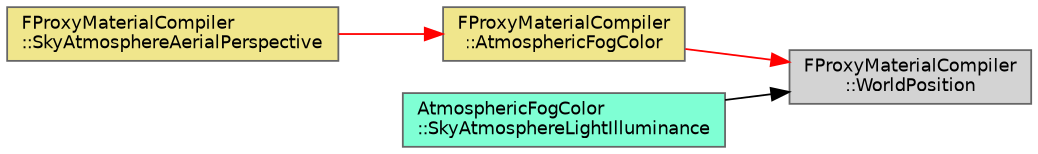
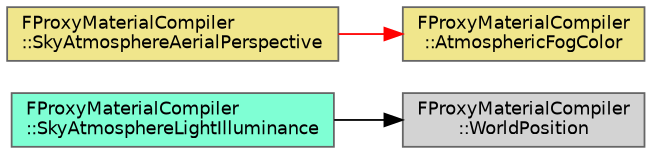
edge "FProxyMaterialCompiler ::AtmosphericFogColor" -> "FProxyMaterialCompiler ::WorldPosition": removed
node "AtmosphericFogColor ::SkyAtmosphereLightIlluminance": label "AtmosphericFogColor ::SkyAtmosphereLightIlluminance" -> "FProxyMaterialCompiler ::SkyAtmosphereLightIlluminance"
